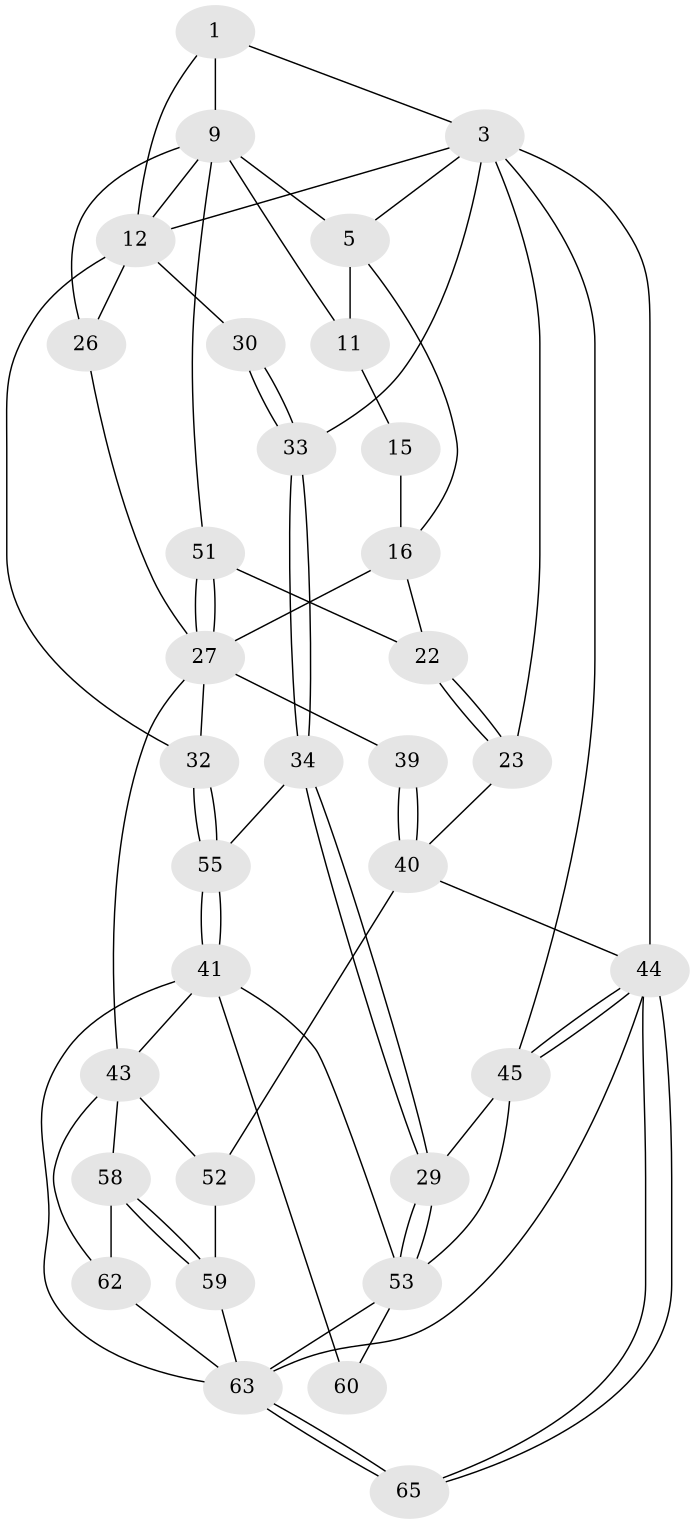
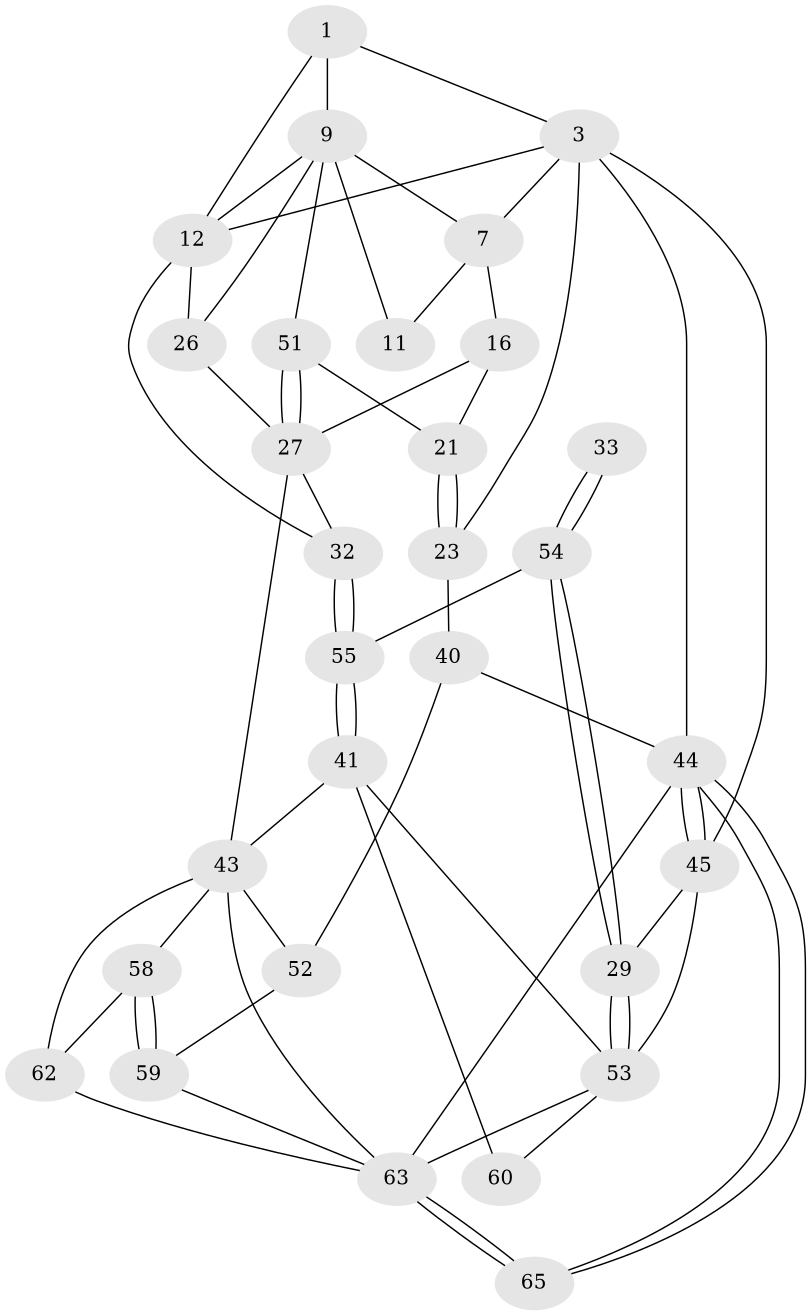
node "5": label "5" -> "7"
edge "3" -- "33": removed
node "30": removed
node "15": removed
node "22": label "22" -> "21"
node "34": label "34" -> "54"
node "39": removed
edge "41" -- "63": now "43" -- "63"
